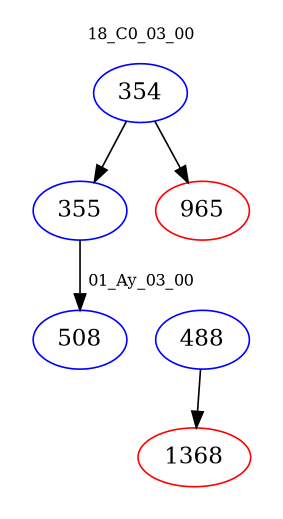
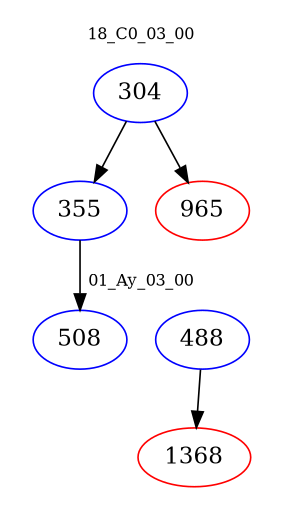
node "354": label "354" -> "304"
